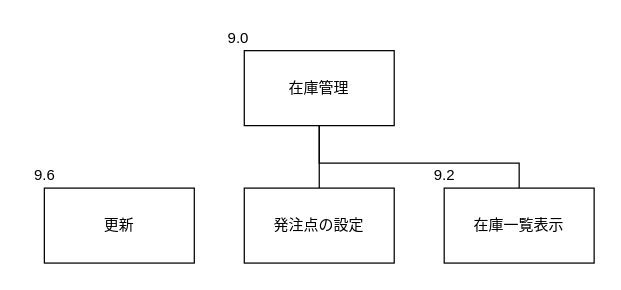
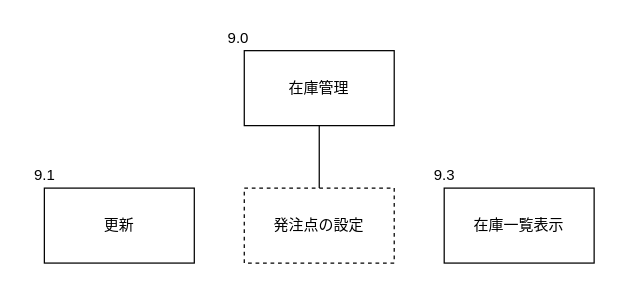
edge "在庫管理" -- "在庫一覧表示": removed
node "9.6": label "9.6" -> "9.1"
node "9.2": label "9.2" -> "9.3"
node "発注点の設定": style solid -> dashed
